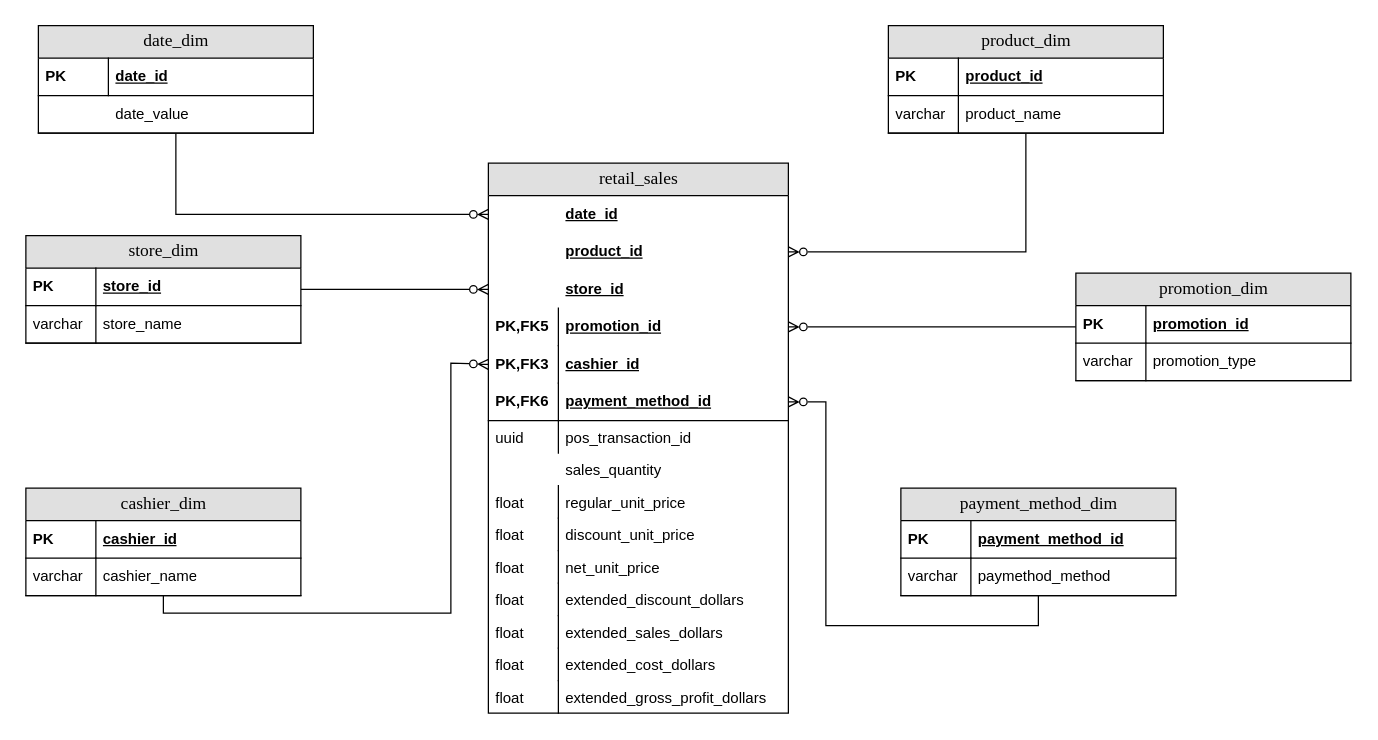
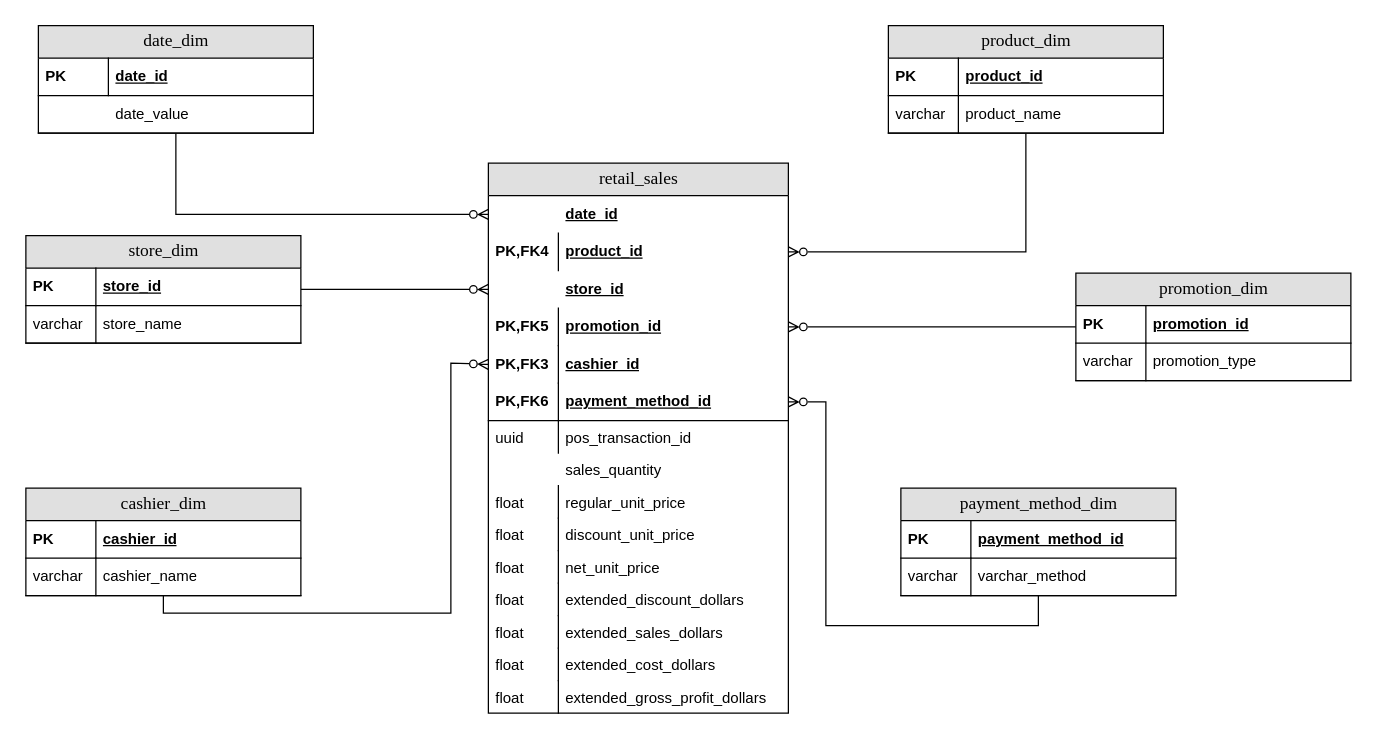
node "PK,FK4": added
node "paymethod_method": label "paymethod_method" -> "varchar_method"
